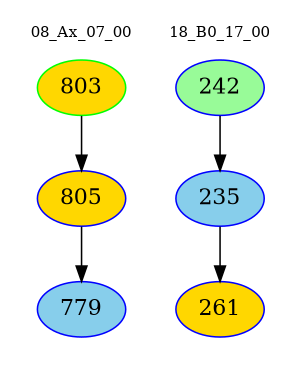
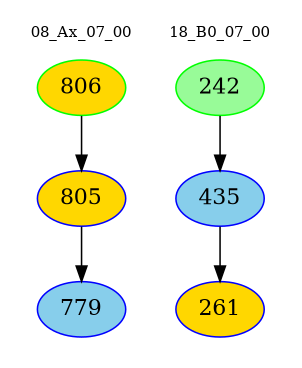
cluster "18_B0_17_00": label "18_B0_17_00" -> "18_B0_07_00"
node "803": label "803" -> "806"
node "242": color blue -> green
node "235": label "235" -> "435"
